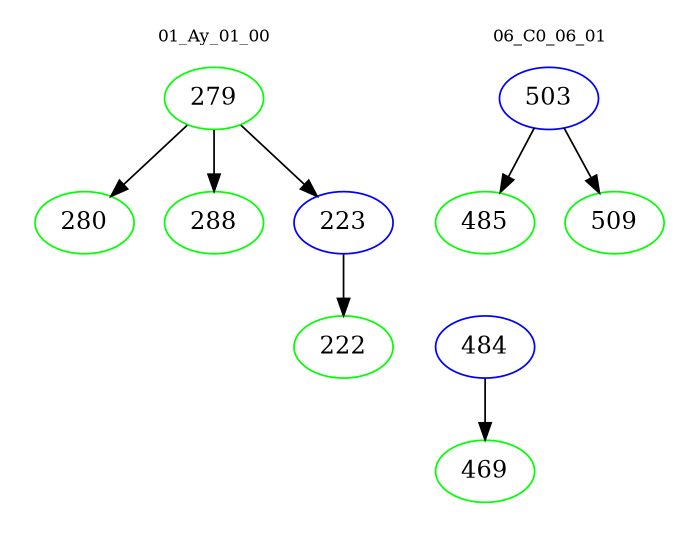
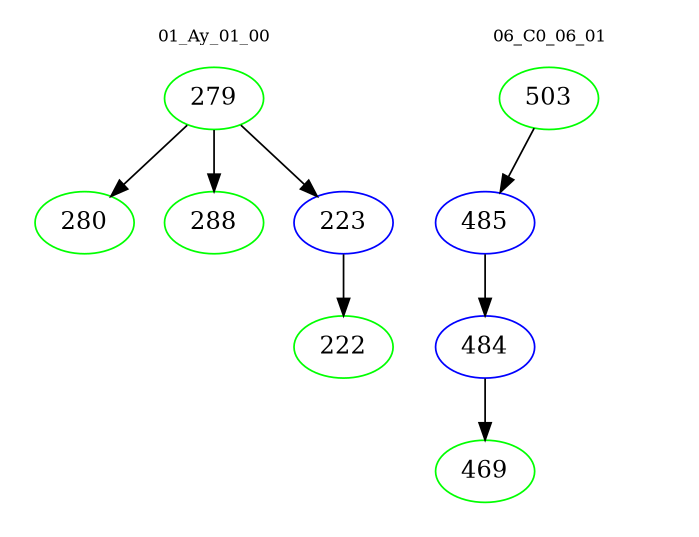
node "503": color blue -> green
node "485": color green -> blue
node "509": removed
edge "485" -> "484": added
